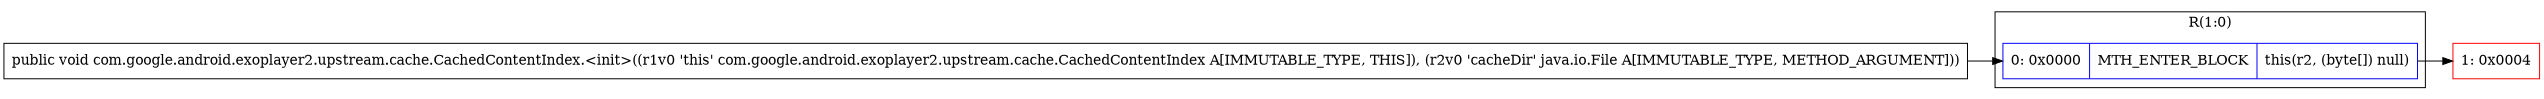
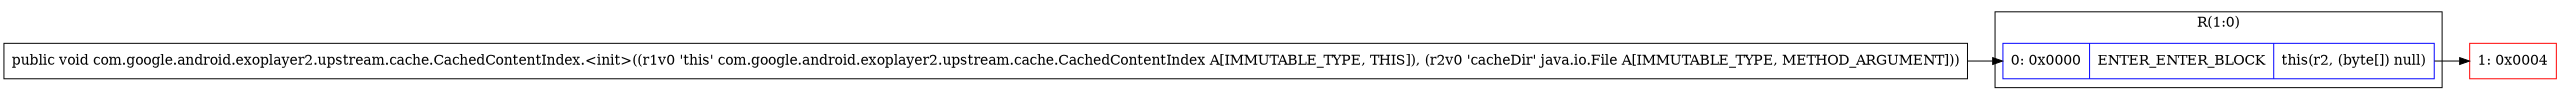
node "0: 0x0000": text "MTH_ENTER_BLOCK" -> "ENTER_ENTER_BLOCK"
